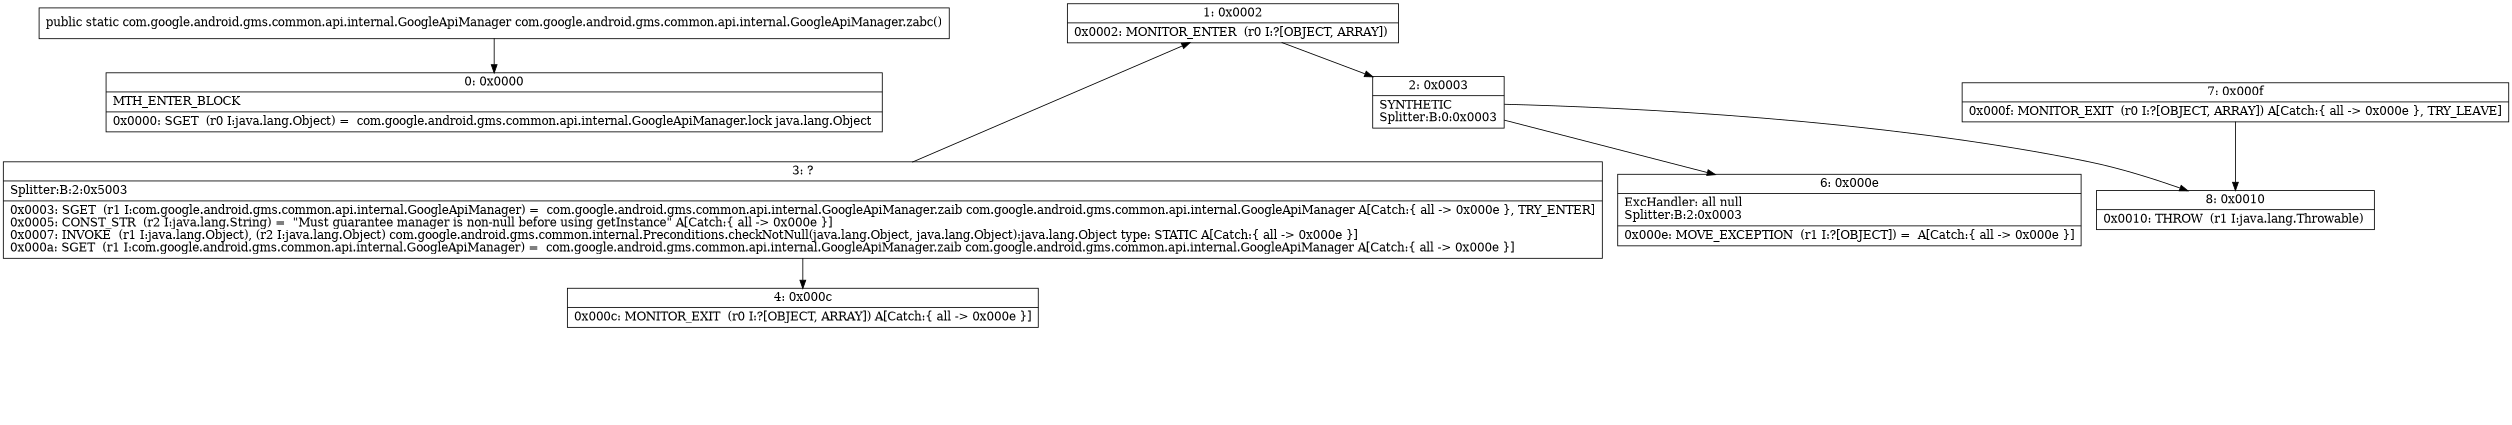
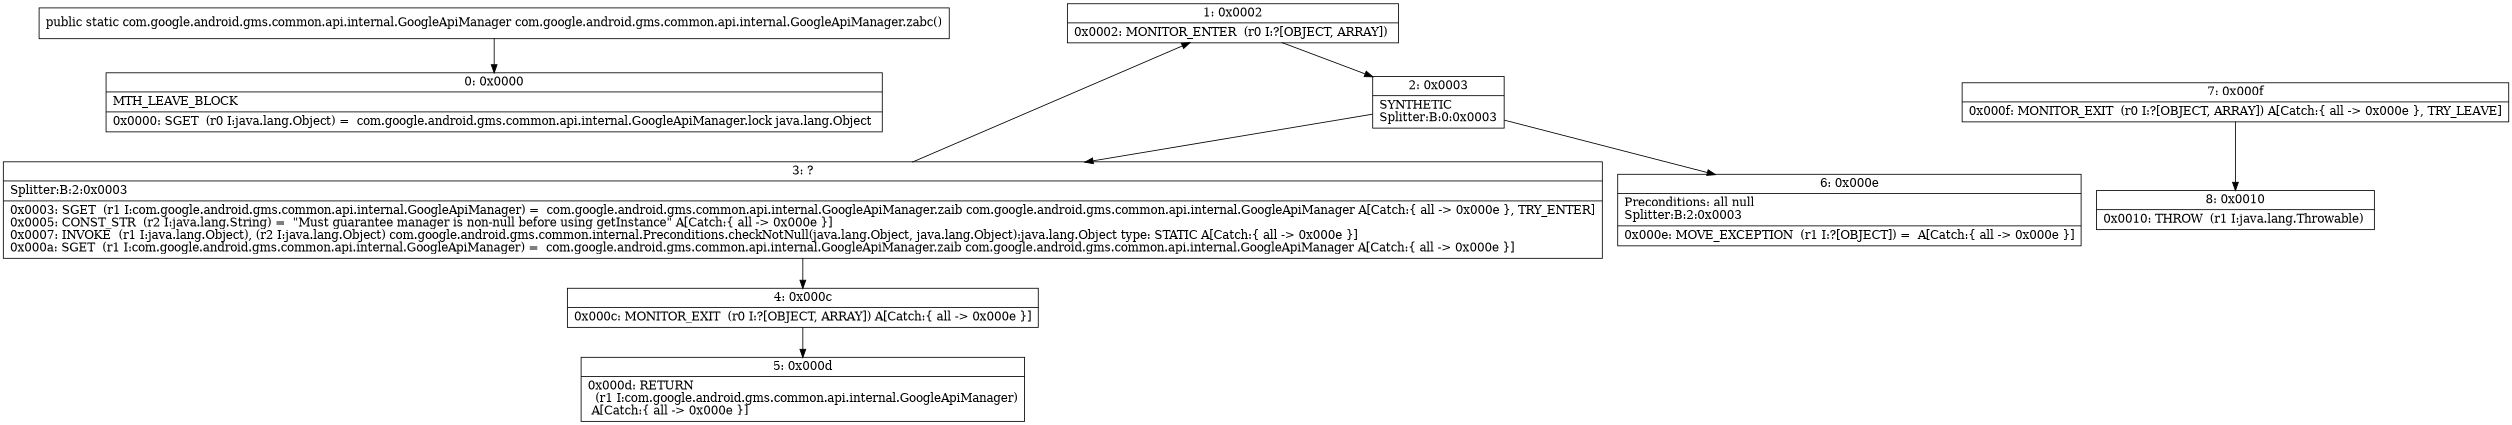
node "0: 0x0000": text "MTH_ENTER_BLOCK" -> "MTH_LEAVE_BLOCK"
edge "2: 0x0003" -> "8: 0x0010": now "2: 0x0003" -> "3: ?"
node "3: ?": text "Splitter:B:2:0x5003" -> "Splitter:B:2:0x0003"
node "6: 0x000e": text "ExcHandler: all null" -> "Preconditions: all null"
node "5: 0x000d": added
